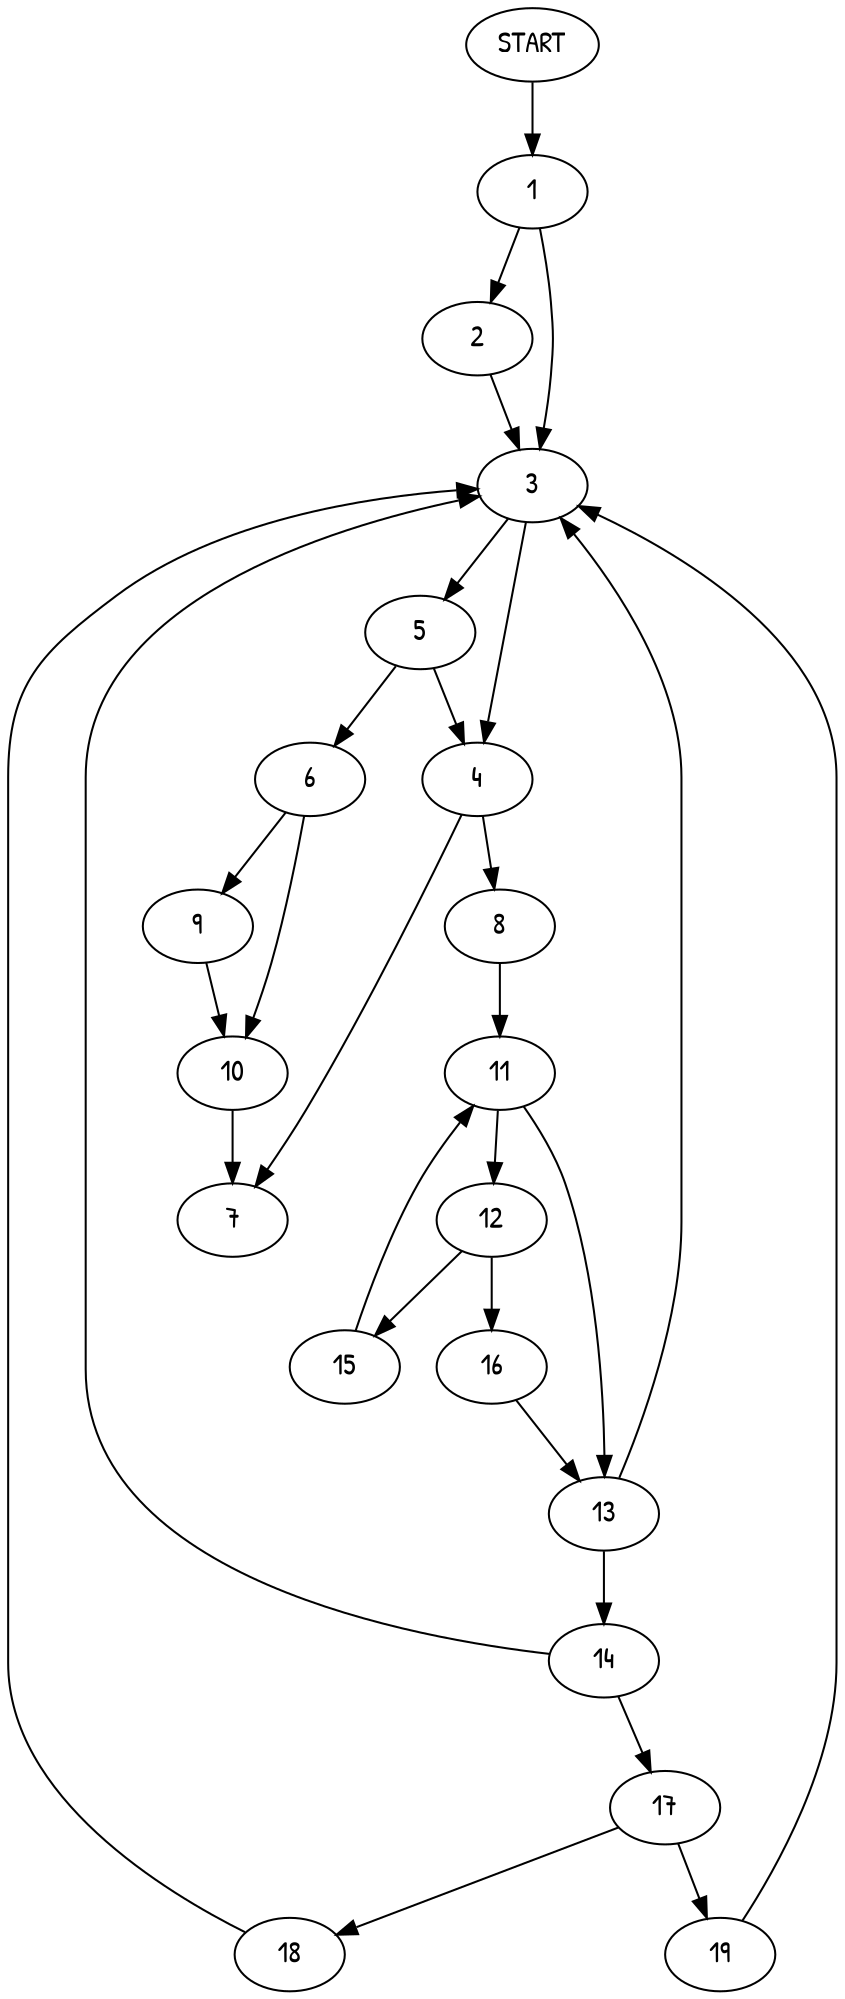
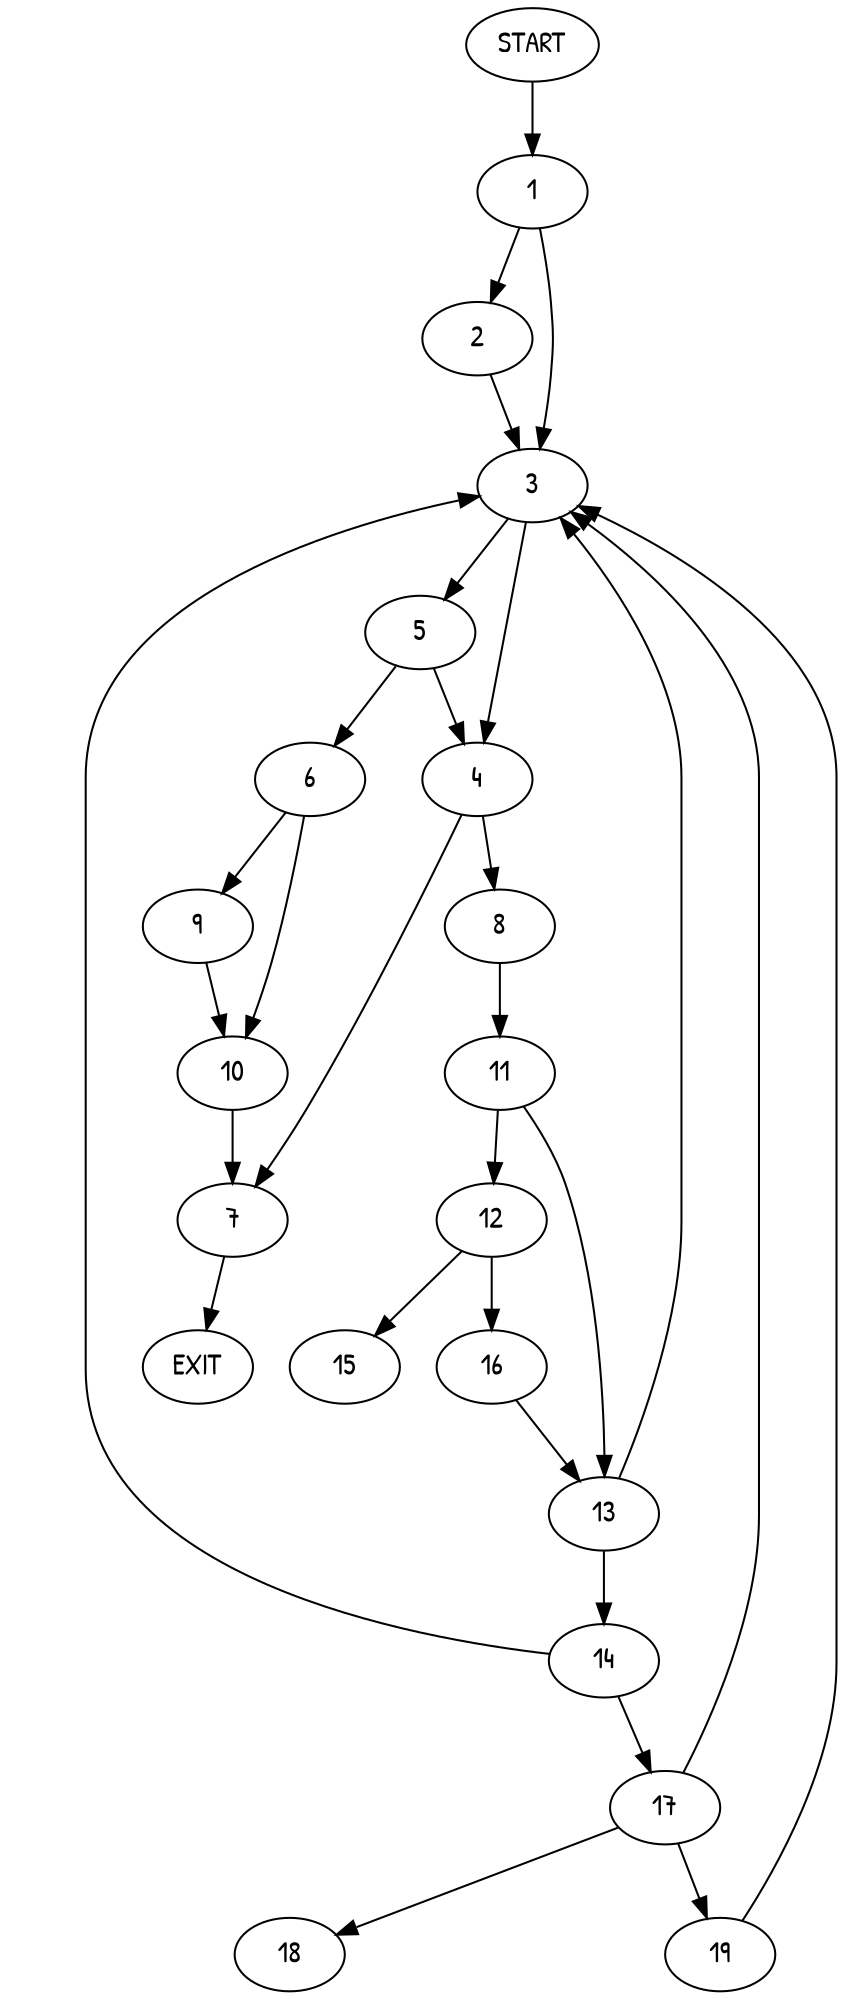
edge "18" -> "3": now "17" -> "3"
edge "15" -> "11": removed
node "EXIT": added
